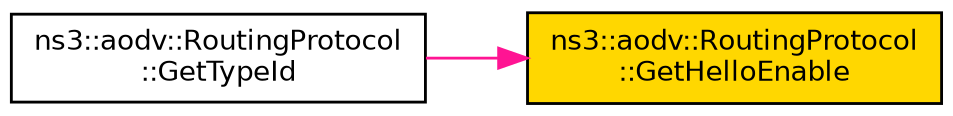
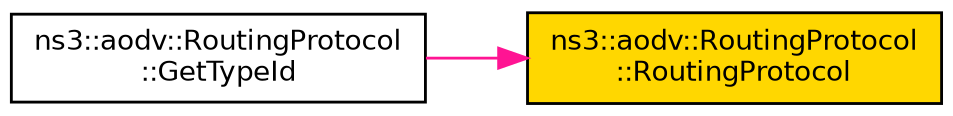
node "ns3::aodv::RoutingProtocol ::GetHelloEnable": label "ns3::aodv::RoutingProtocol ::GetHelloEnable" -> "ns3::aodv::RoutingProtocol ::RoutingProtocol"
